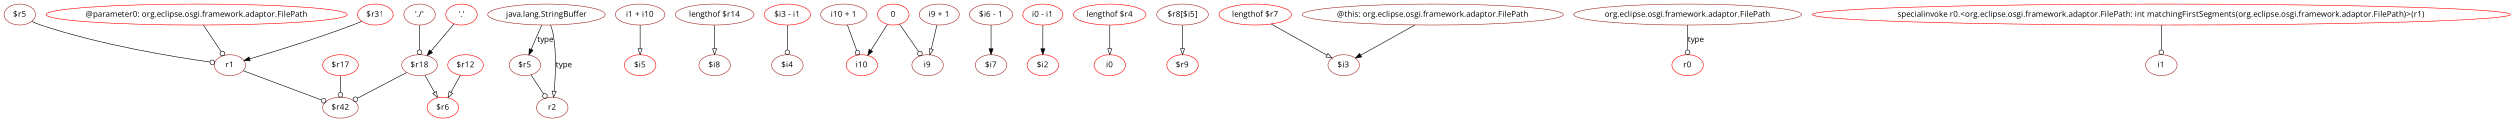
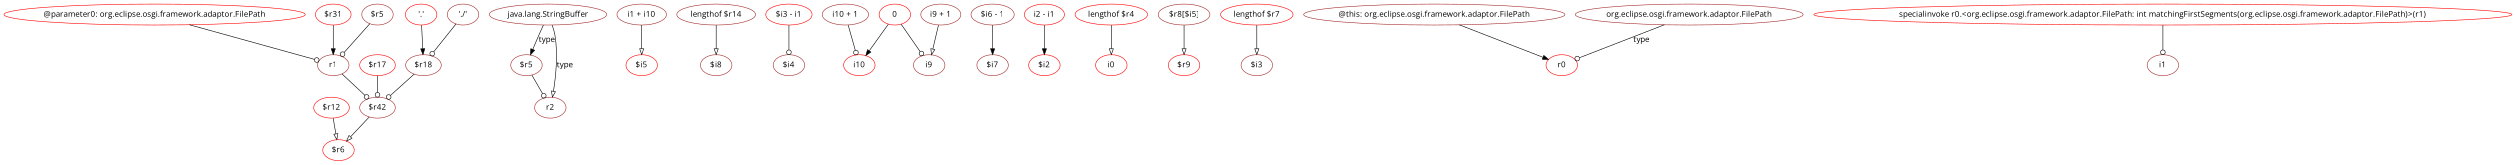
node "i0 - i1": label "i0 - i1" -> "i2 - i1"
edge "@this: org.eclipse.osgi.framework.adaptor.FilePath" -> "$i3": now "@this: org.eclipse.osgi.framework.adaptor.FilePath" -> "r0"
edge "$r18" -> "$r6": now "$r42" -> "$r6"
